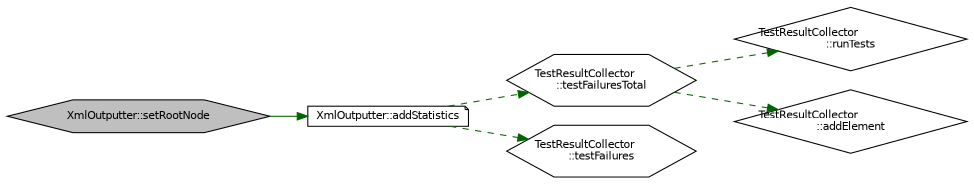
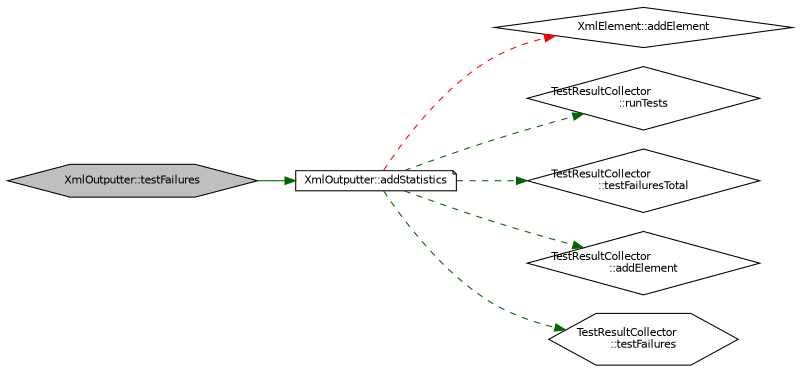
node "XmlElement::addElement": added
edge "TestResultCollector ::testFailuresTotal" -> "TestResultCollector ::runTests": now "XmlOutputter::addStatistics" -> "TestResultCollector ::runTests"
node "TestResultCollector ::testFailuresTotal": shape hexagon -> diamond
edge "TestResultCollector ::testFailuresTotal" -> "TestResultCollector ::addElement": now "XmlOutputter::addStatistics" -> "TestResultCollector ::addElement"
node "XmlOutputter::setRootNode": label "XmlOutputter::setRootNode" -> "XmlOutputter::testFailures"
